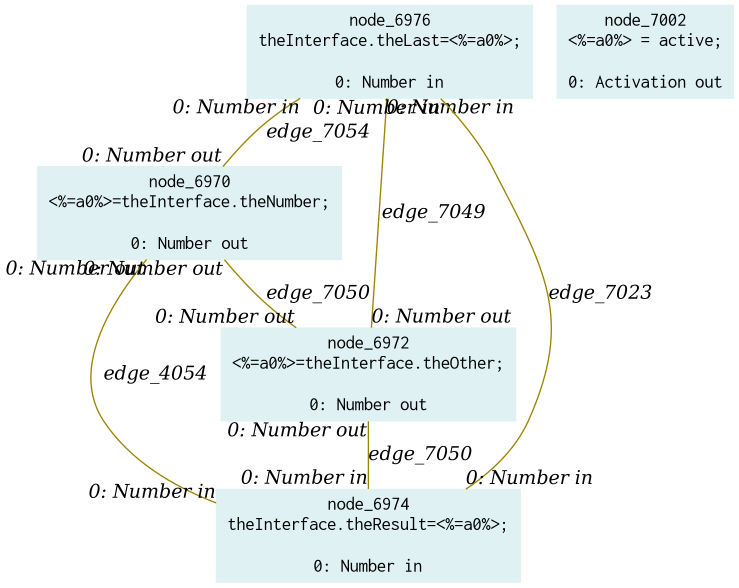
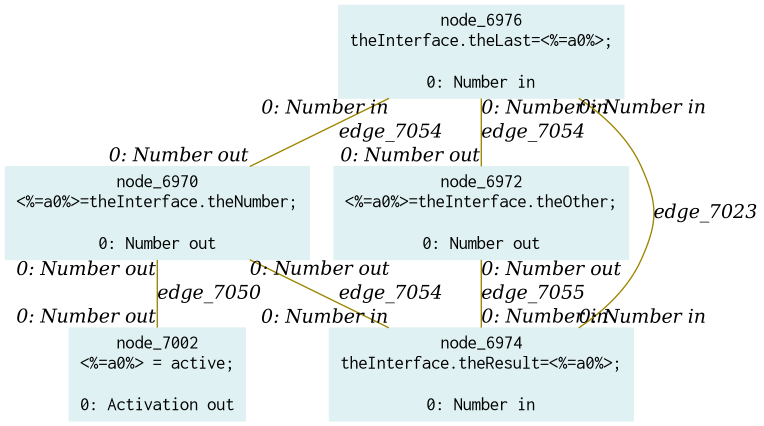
edge "node_6976 theInterface.theLast=<%=a0%>; 0: Number in" -- "node_6972 <%=a0%>=theInterface.theOther; 0: Number out": label "edge_7049" -> "edge_7054"
edge "node_6970 <%=a0%>=theInterface.theNumber; 0: Number out" -- "node_6972 <%=a0%>=theInterface.theOther; 0: Number out": now "node_6970 <%=a0%>=theInterface.theNumber; 0: Number out" -- "node_7002 <%=a0%> = active; 0: Activation out"
edge "node_6970 <%=a0%>=theInterface.theNumber; 0: Number out" -- "node_6974 theInterface.theResult=<%=a0%>; 0: Number in": label "edge_4054" -> "edge_7054"
edge "node_6972 <%=a0%>=theInterface.theOther; 0: Number out" -- "node_6974 theInterface.theResult=<%=a0%>; 0: Number in": label "edge_7050" -> "edge_7055"
